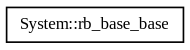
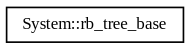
node "System::rb_base_base": label "System::rb_base_base" -> "System::rb_tree_base"
